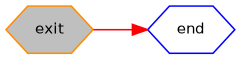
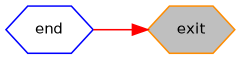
edge "exit" -> "end": reversed
